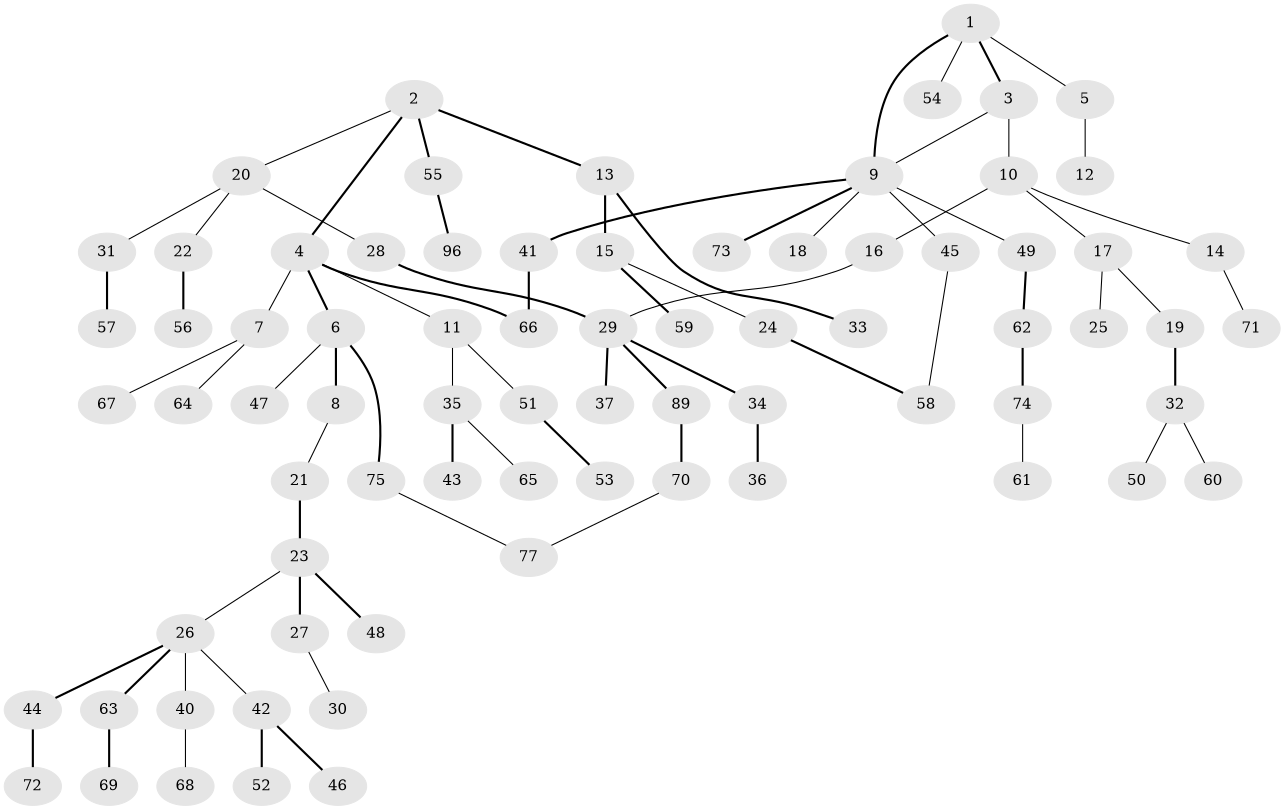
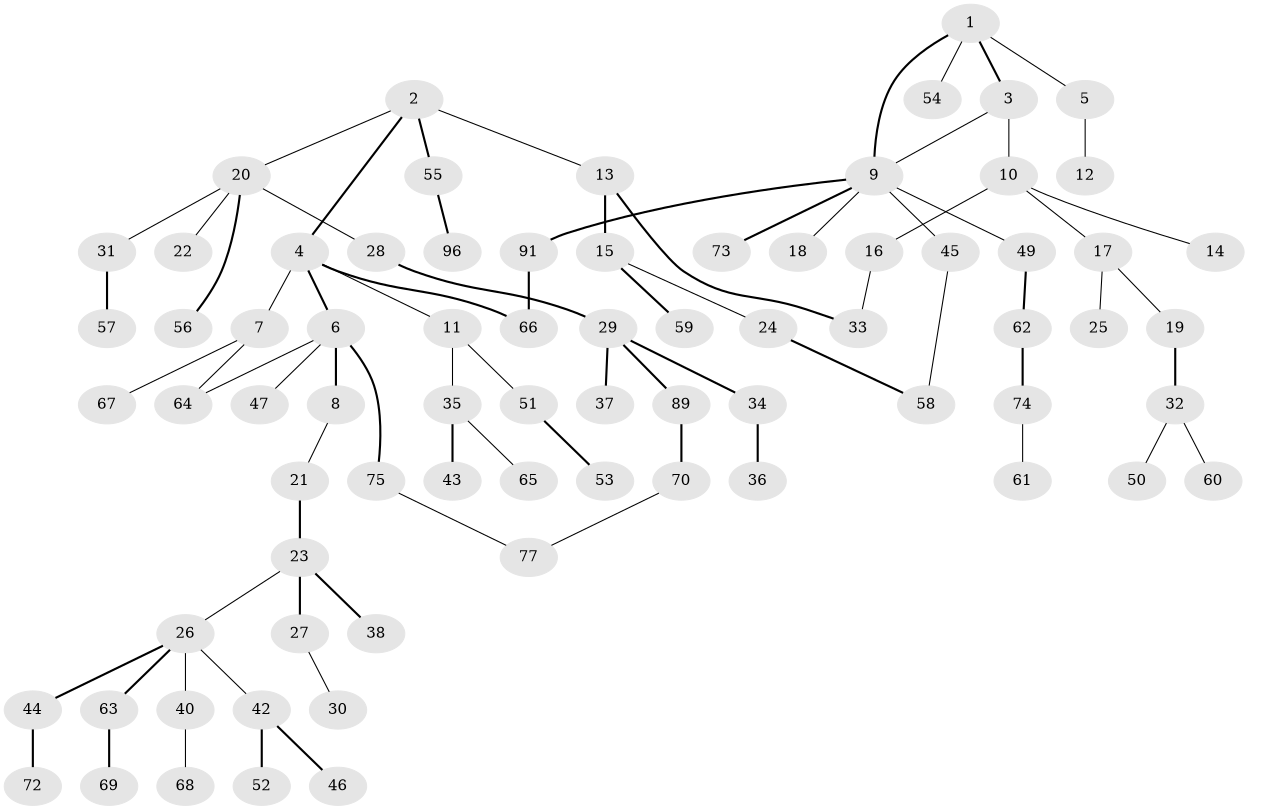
edge "2" -- "13": style bold -> solid
node "41": label "41" -> "91"
edge "22" -- "56": now "20" -- "56"
edge "16" -- "29": now "16" -- "33"
node "71": removed
edge "6" -- "64": added
node "48": label "48" -> "38"
